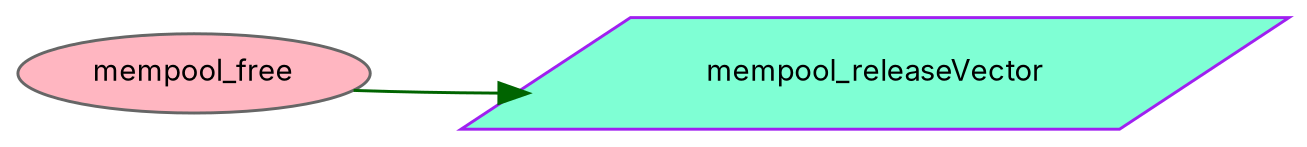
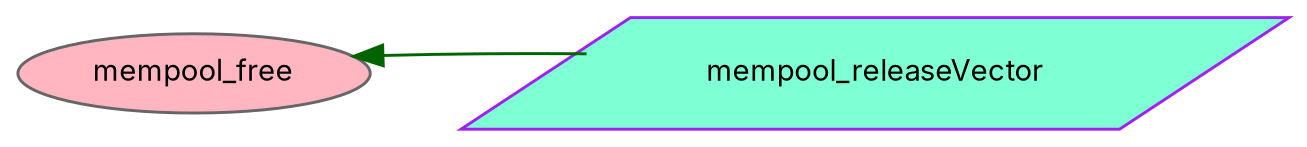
edge "mempool_free" -> "mempool_releaseVector": reversed
